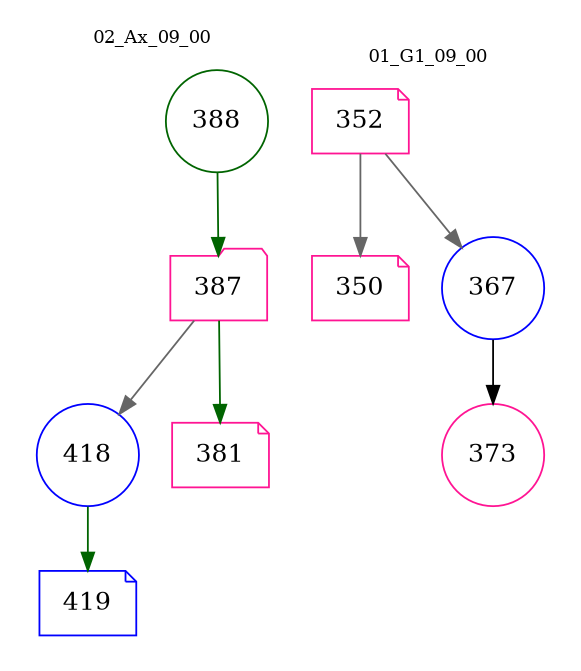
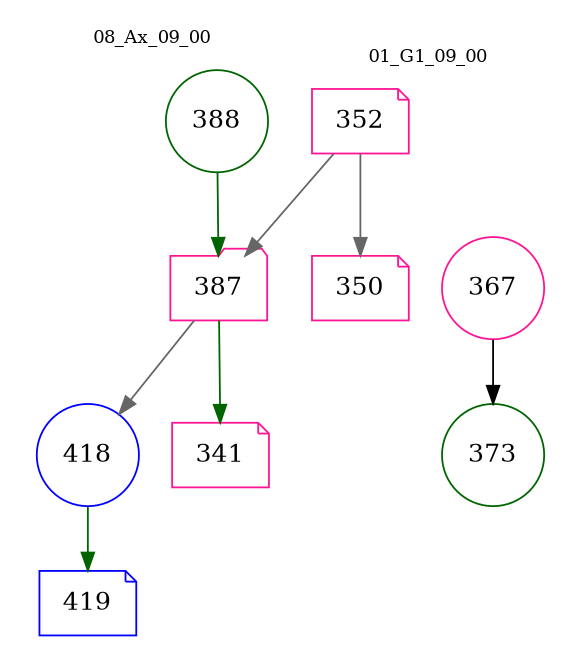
cluster "02_Ax_09_00": label "02_Ax_09_00" -> "08_Ax_09_00"
edge "352" -> "367": now "352" -> "387"
node "367": color blue -> deeppink
node "381": label "381" -> "341"
node "373": color deeppink -> darkgreen
